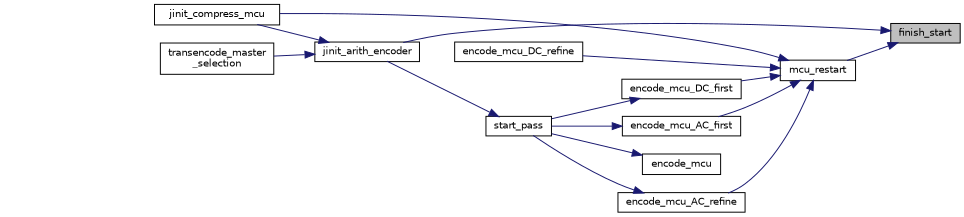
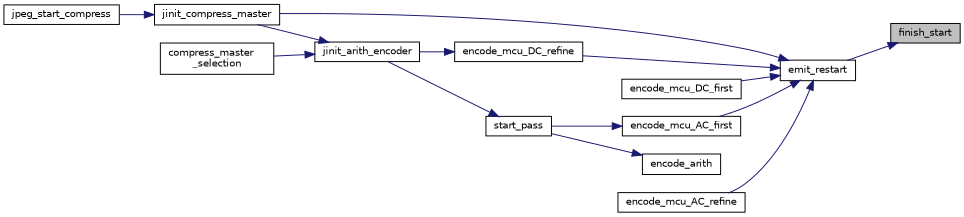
node "jpeg_start_compress": added
node "jinit_compress_mcu": label "jinit_compress_mcu" -> "jinit_compress_master"
edge "jinit_arith_encoder" -> "finish_start": now "jinit_arith_encoder" -> "encode_mcu_DC_refine"
node "transencode_master _selection": label "transencode_master _selection" -> "compress_master _selection"
node "mcu_restart": label "mcu_restart" -> "emit_restart"
edge "start_pass" -> "encode_mcu_DC_first": removed
node "encode_mcu": label "encode_mcu" -> "encode_arith"
edge "start_pass" -> "encode_mcu_AC_refine": removed
